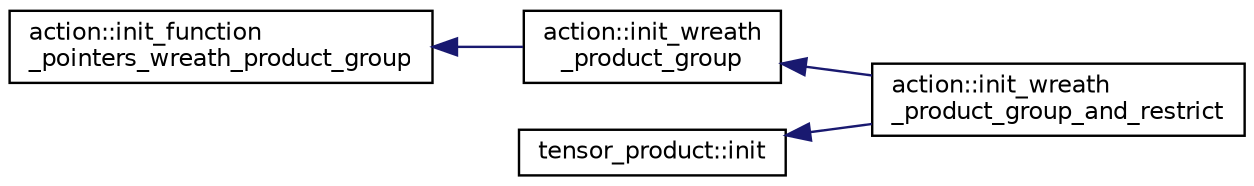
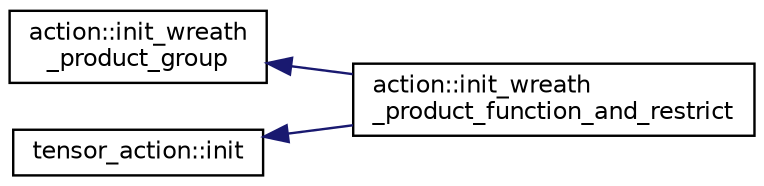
node "action::init_function _pointers_wreath_product_group": removed
node "action::init_wreath _product_group_and_restrict": label "action::init_wreath _product_group_and_restrict" -> "action::init_wreath _product_function_and_restrict"
node "tensor_product::init": label "tensor_product::init" -> "tensor_action::init"
